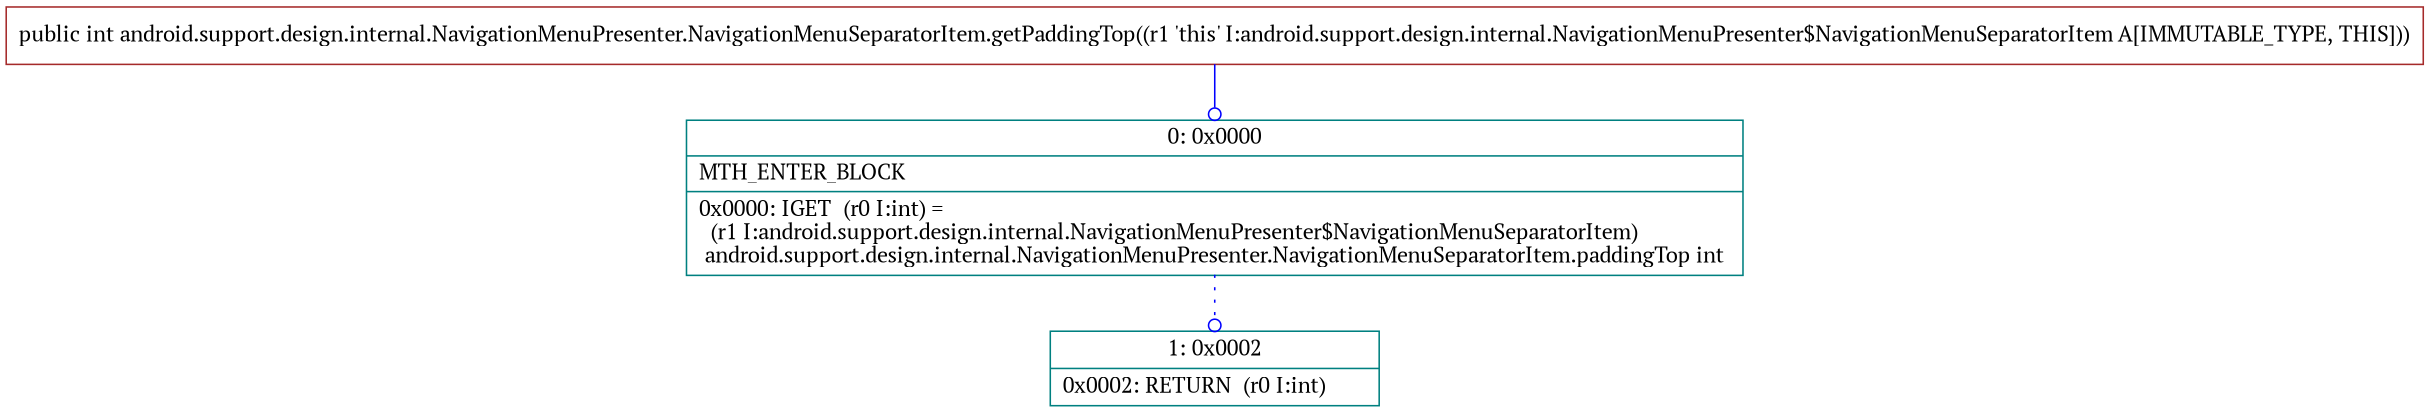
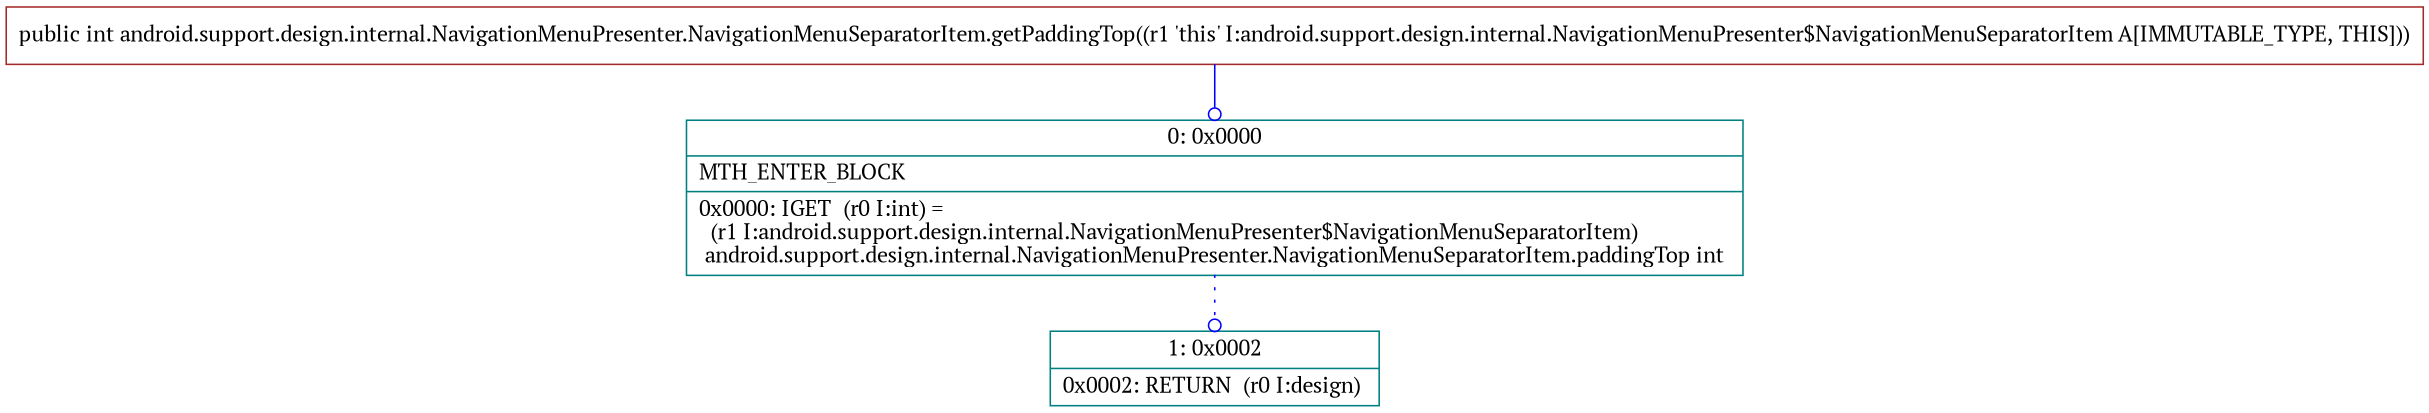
node "1: 0x0002": text "0x0002: RETURN  (r0 I:int)" -> "0x0002: RETURN  (r0 I:design)"
